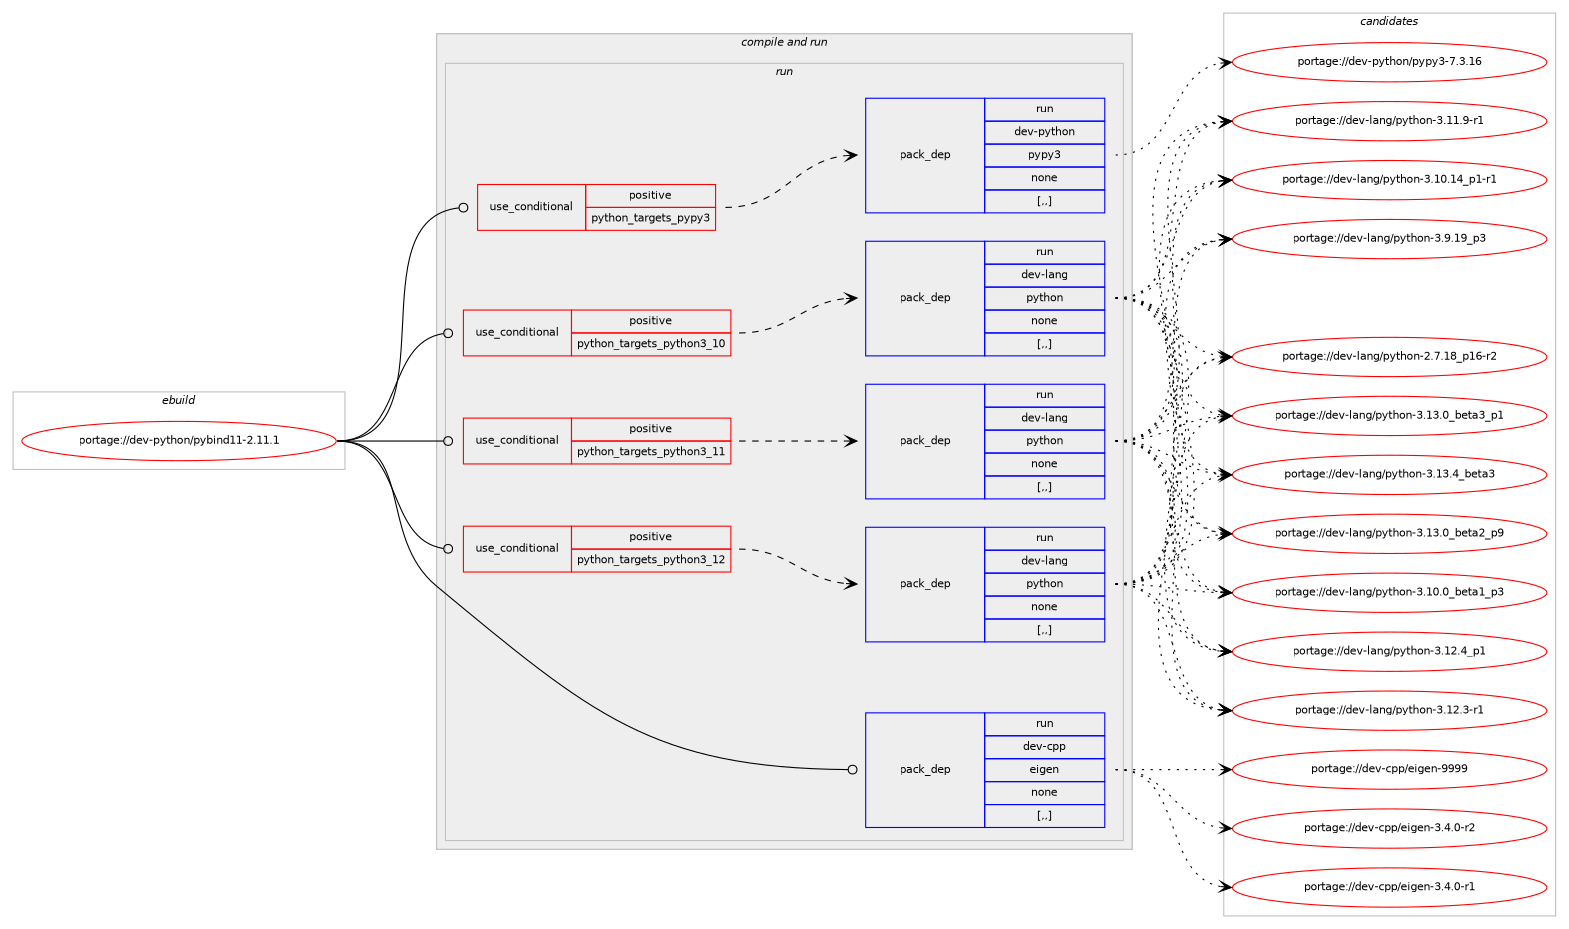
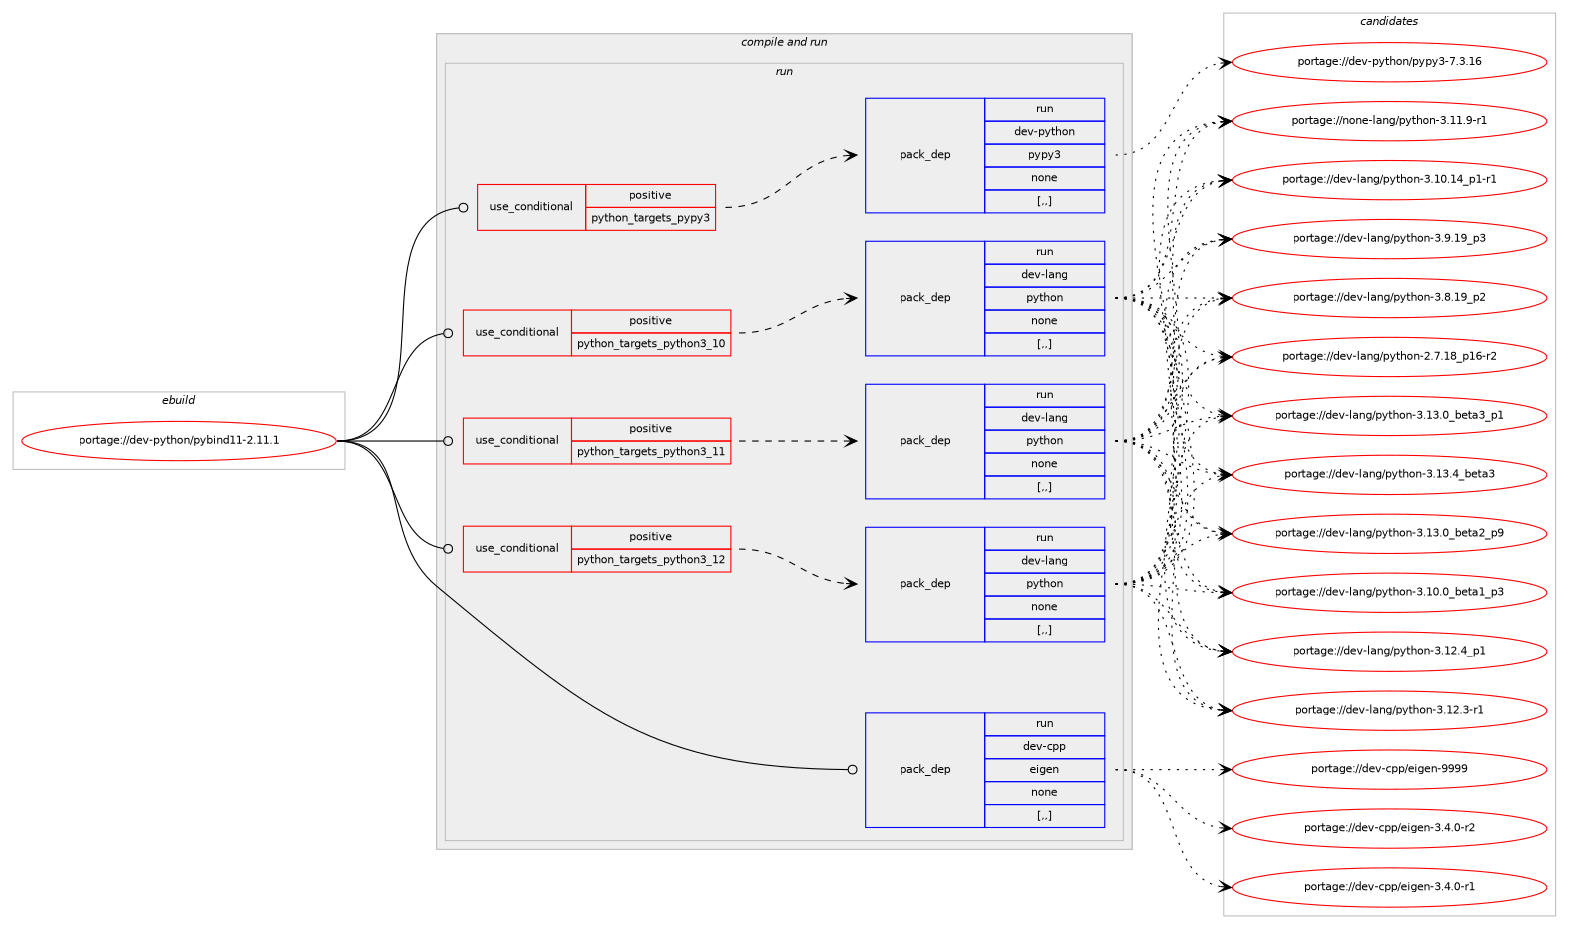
node "portage://dev-lang/python-3.11.9-r1": label "portage://dev-lang/python-3.11.9-r1" -> "portage://none-lang/python-3.11.9-r1"
node "portage://dev-lang/python-3.8.19_p2": added
